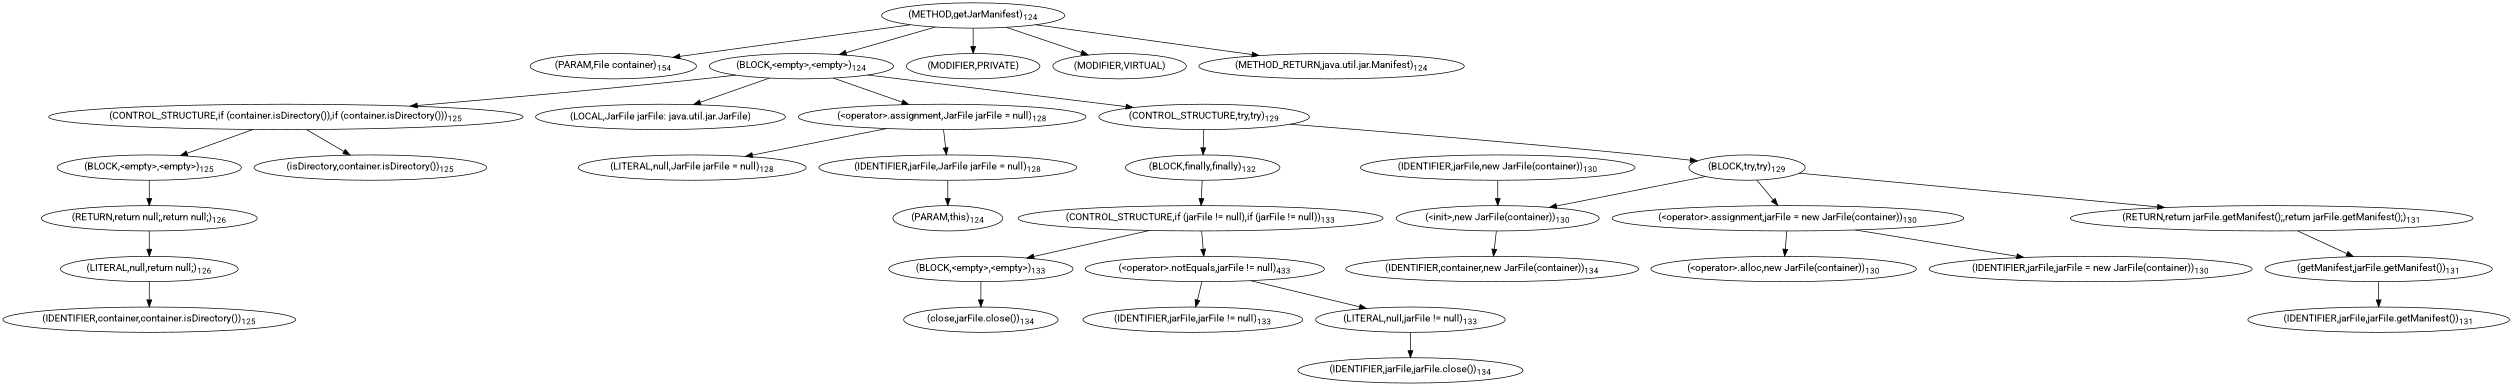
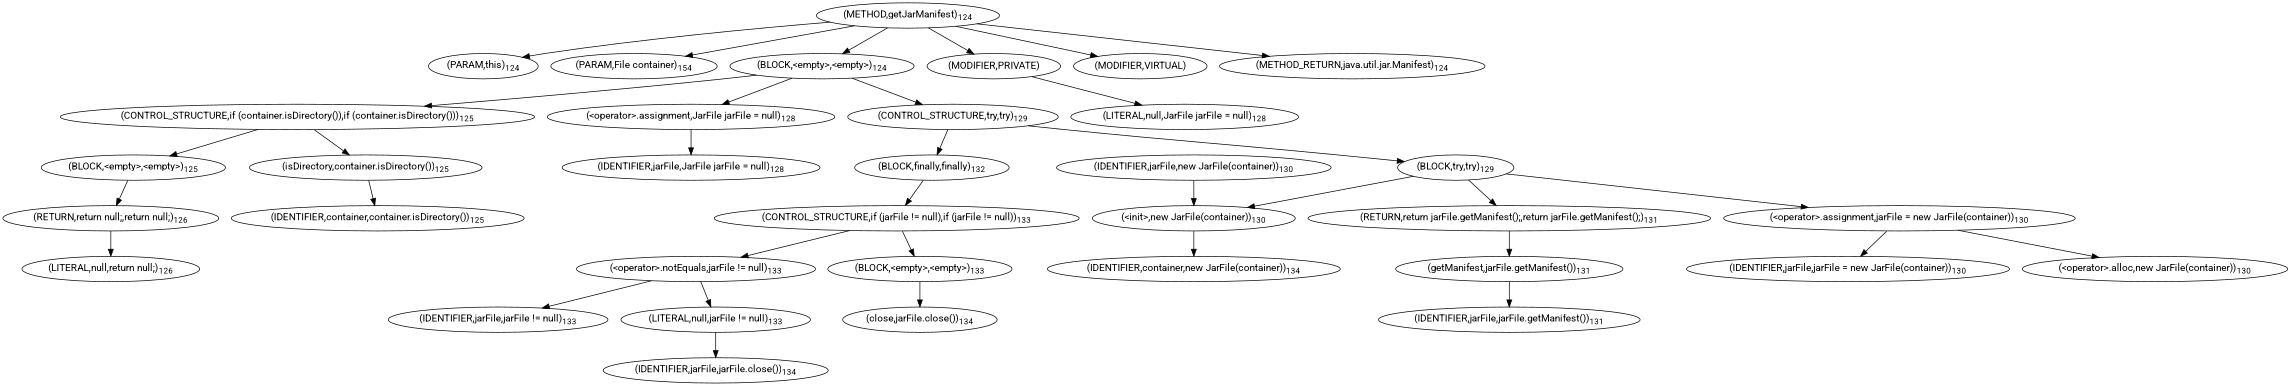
node "(LOCAL,JarFile jarFile: java.util.jar.JarFile)": removed
edge "(<operator>.assignment,JarFile jarFile = null)" -> "(LITERAL,null,JarFile jarFile = null)": now "(MODIFIER,PRIVATE)" -> "(LITERAL,null,JarFile jarFile = null)"
edge "(IDENTIFIER,jarFile,JarFile jarFile = null)" -> "(PARAM,this)": now "(METHOD,getJarManifest)" -> "(PARAM,this)"
node "(<operator>.notEquals,jarFile != null)": text "433" -> "133"
edge "(LITERAL,null,return null;)" -> "(IDENTIFIER,container,container.isDirectory())": now "(isDirectory,container.isDirectory())" -> "(IDENTIFIER,container,container.isDirectory())"
